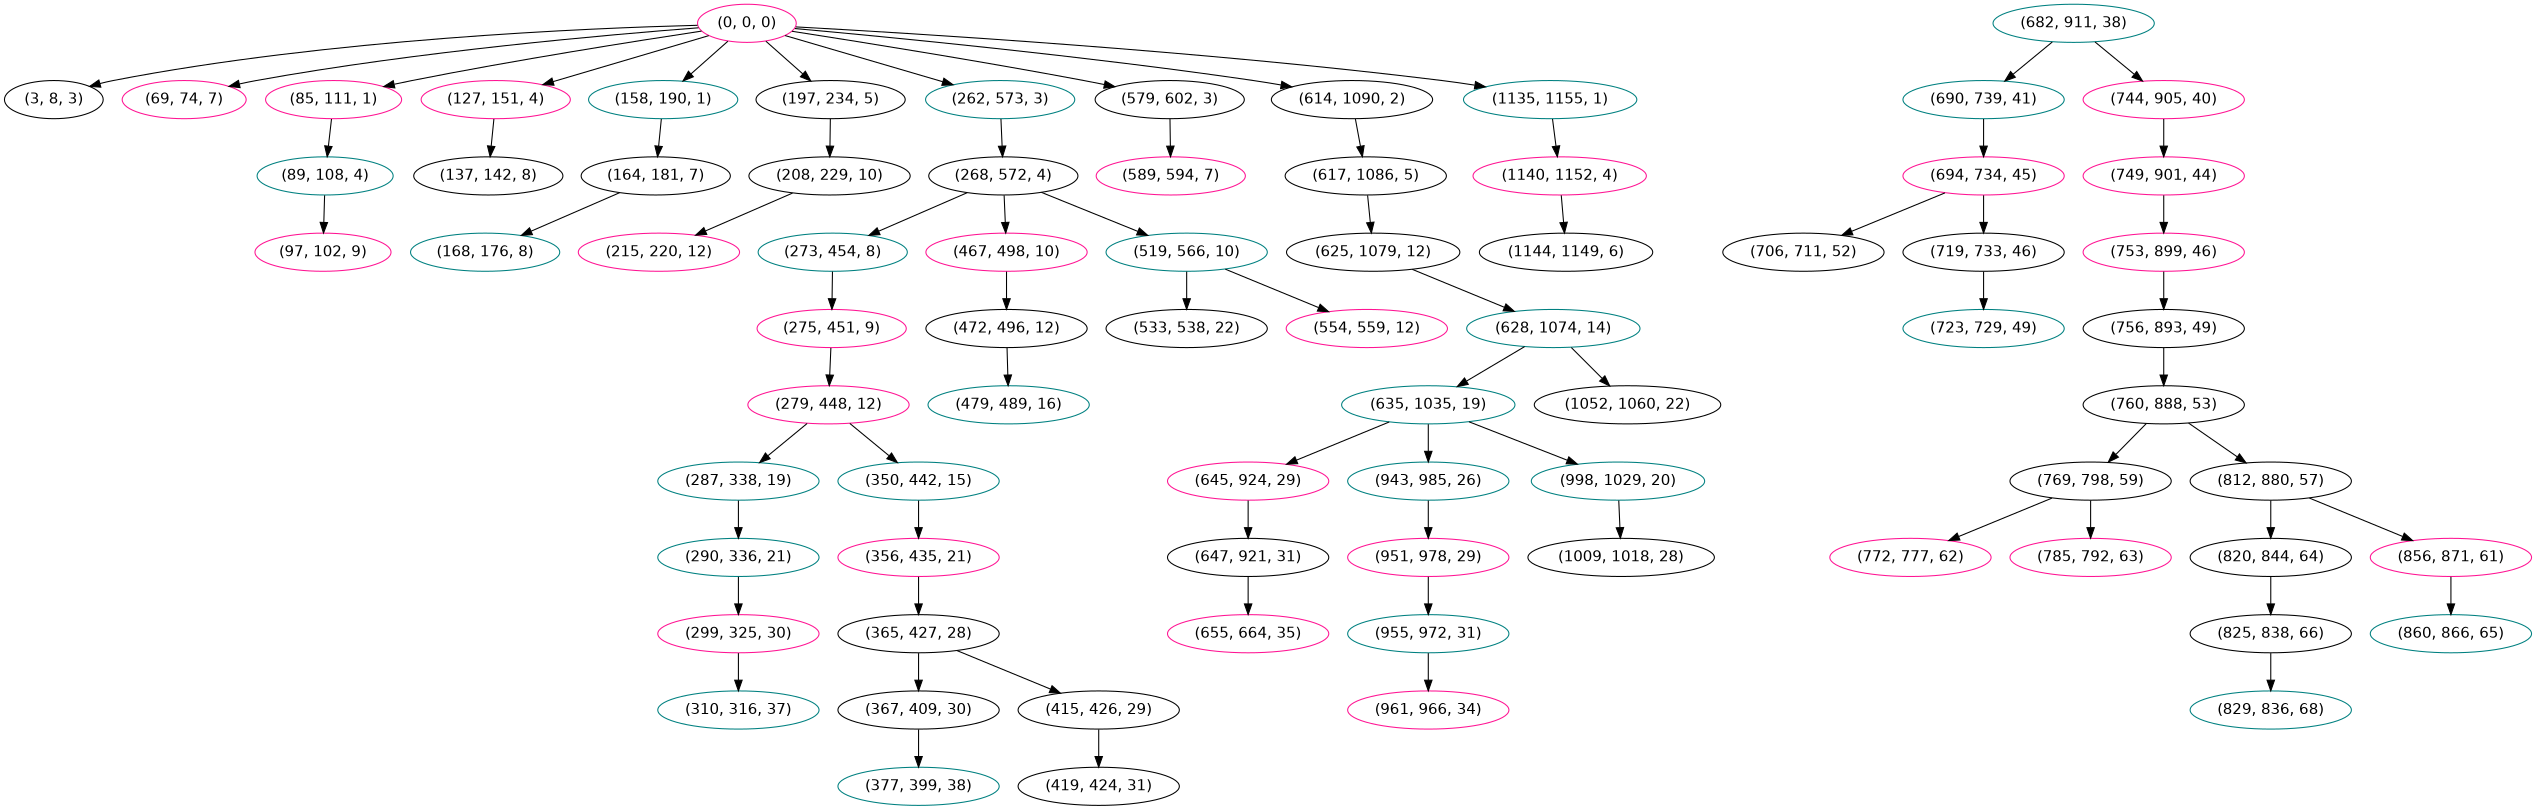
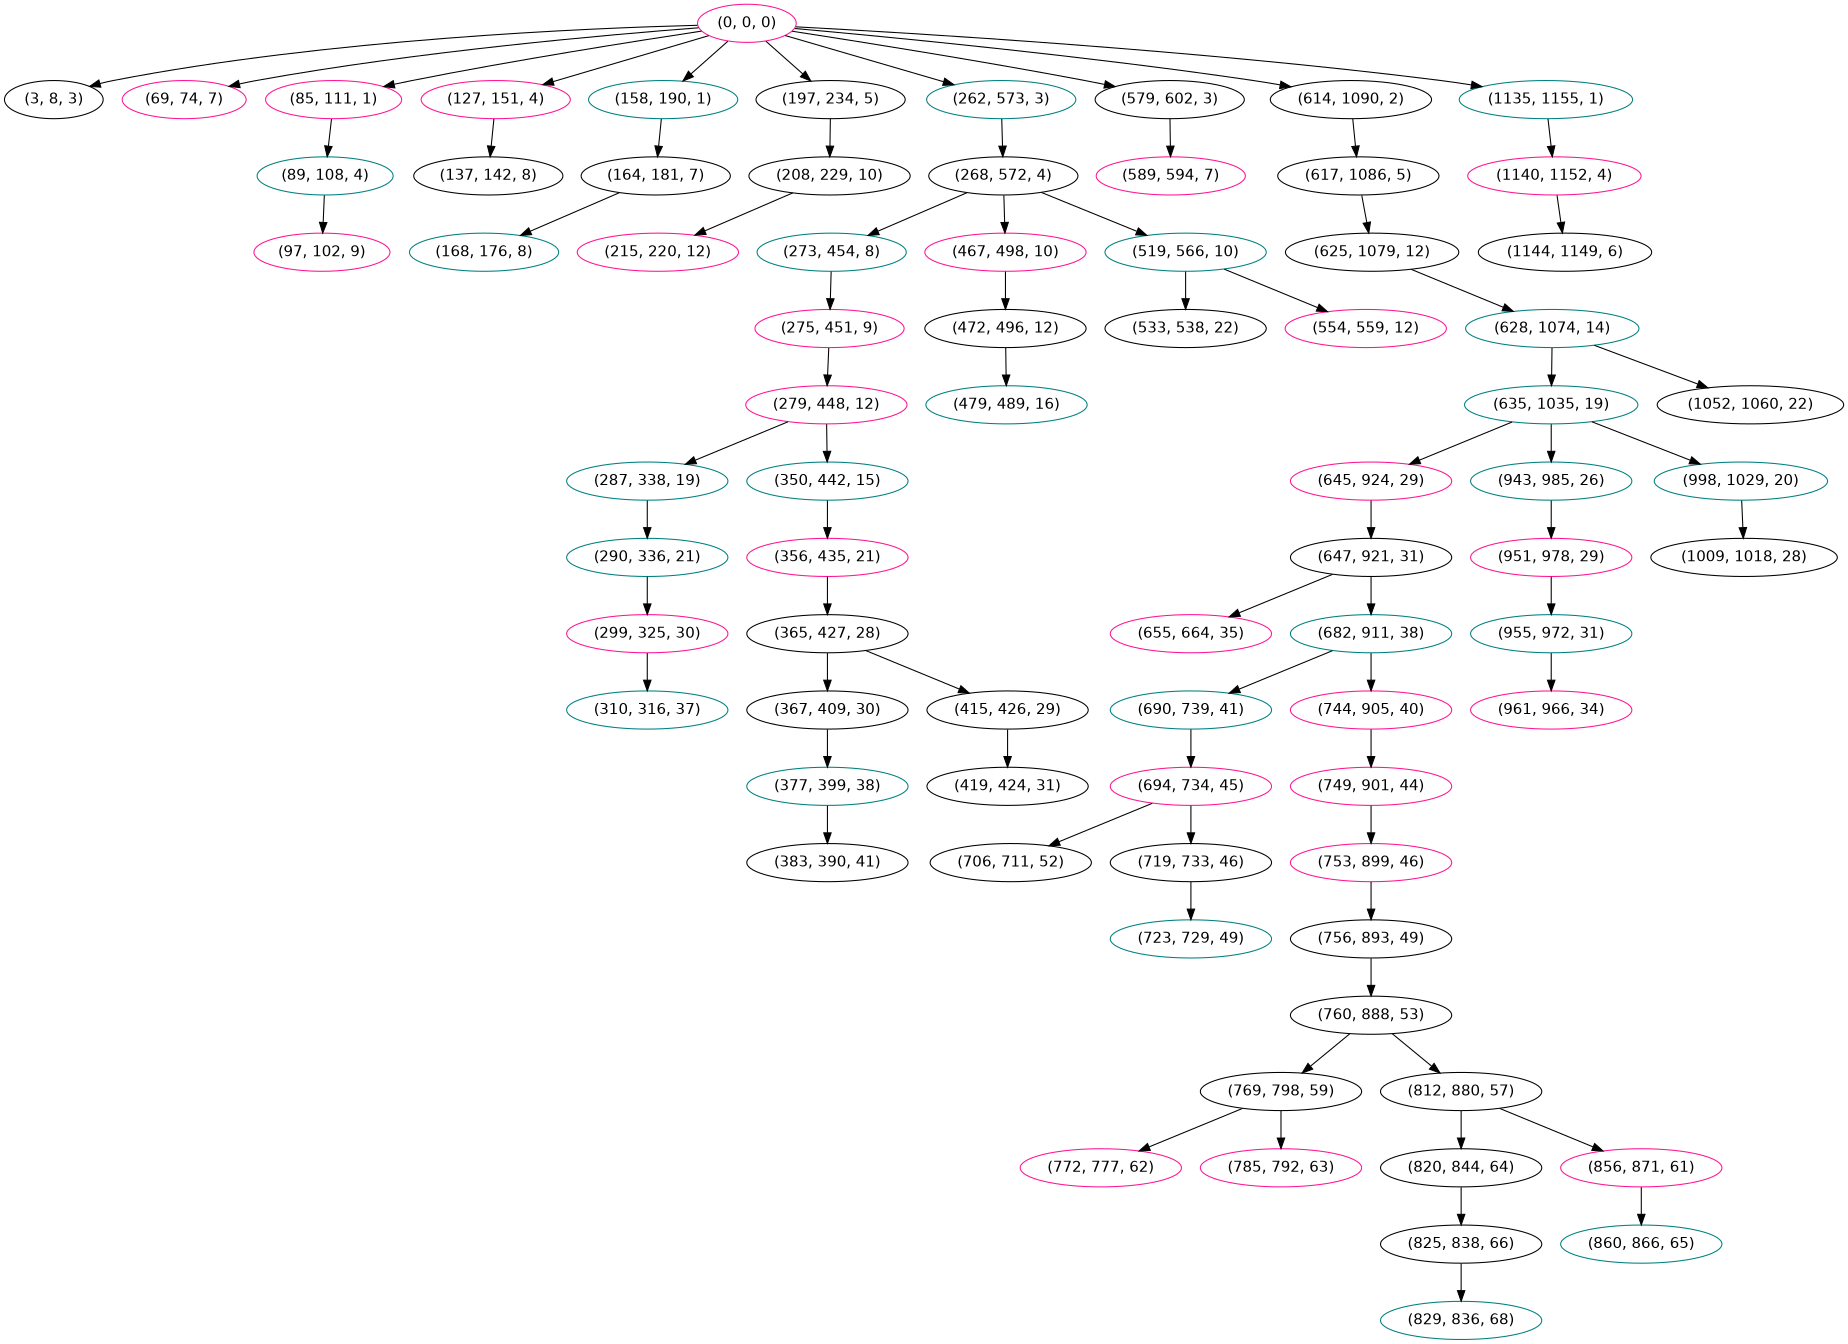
edge "(647, 921, 31)" -> "(682, 911, 38)": added
node "(383, 390, 41)": added
